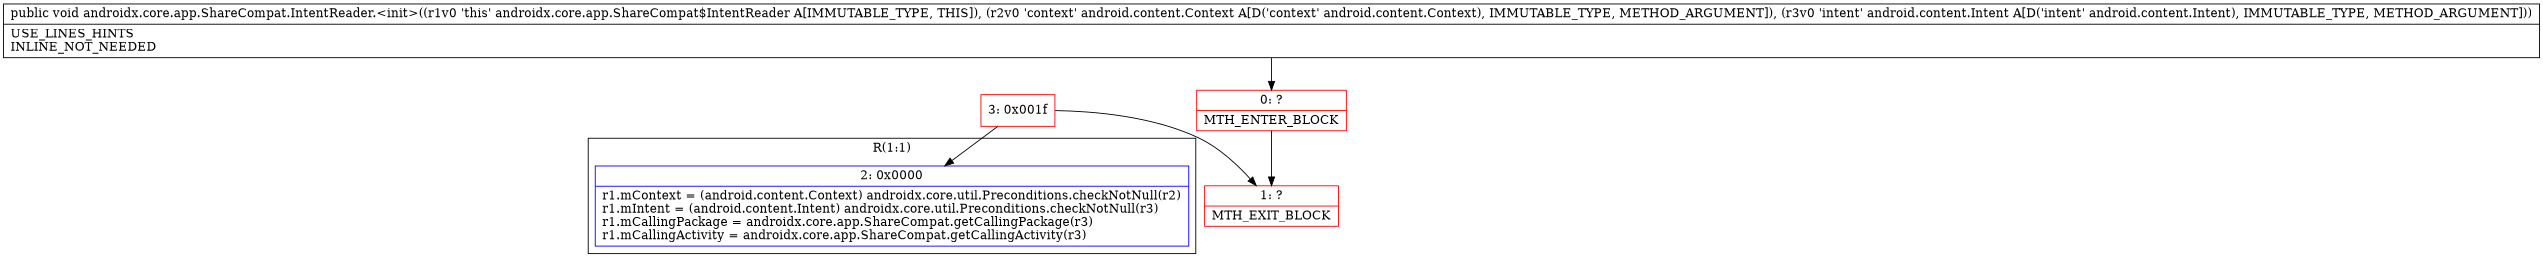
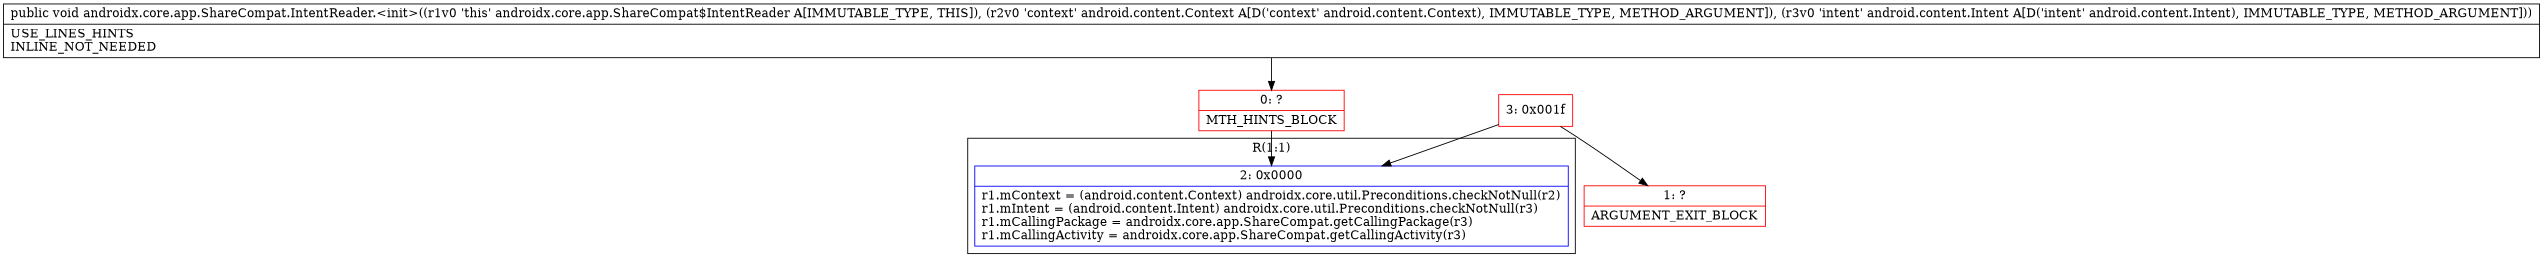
node "0: ?": text "MTH_ENTER_BLOCK" -> "MTH_HINTS_BLOCK"
edge "0: ?" -> "1: ?": now "0: ?" -> "2: 0x0000"
node "1: ?": text "MTH_EXIT_BLOCK" -> "ARGUMENT_EXIT_BLOCK"
